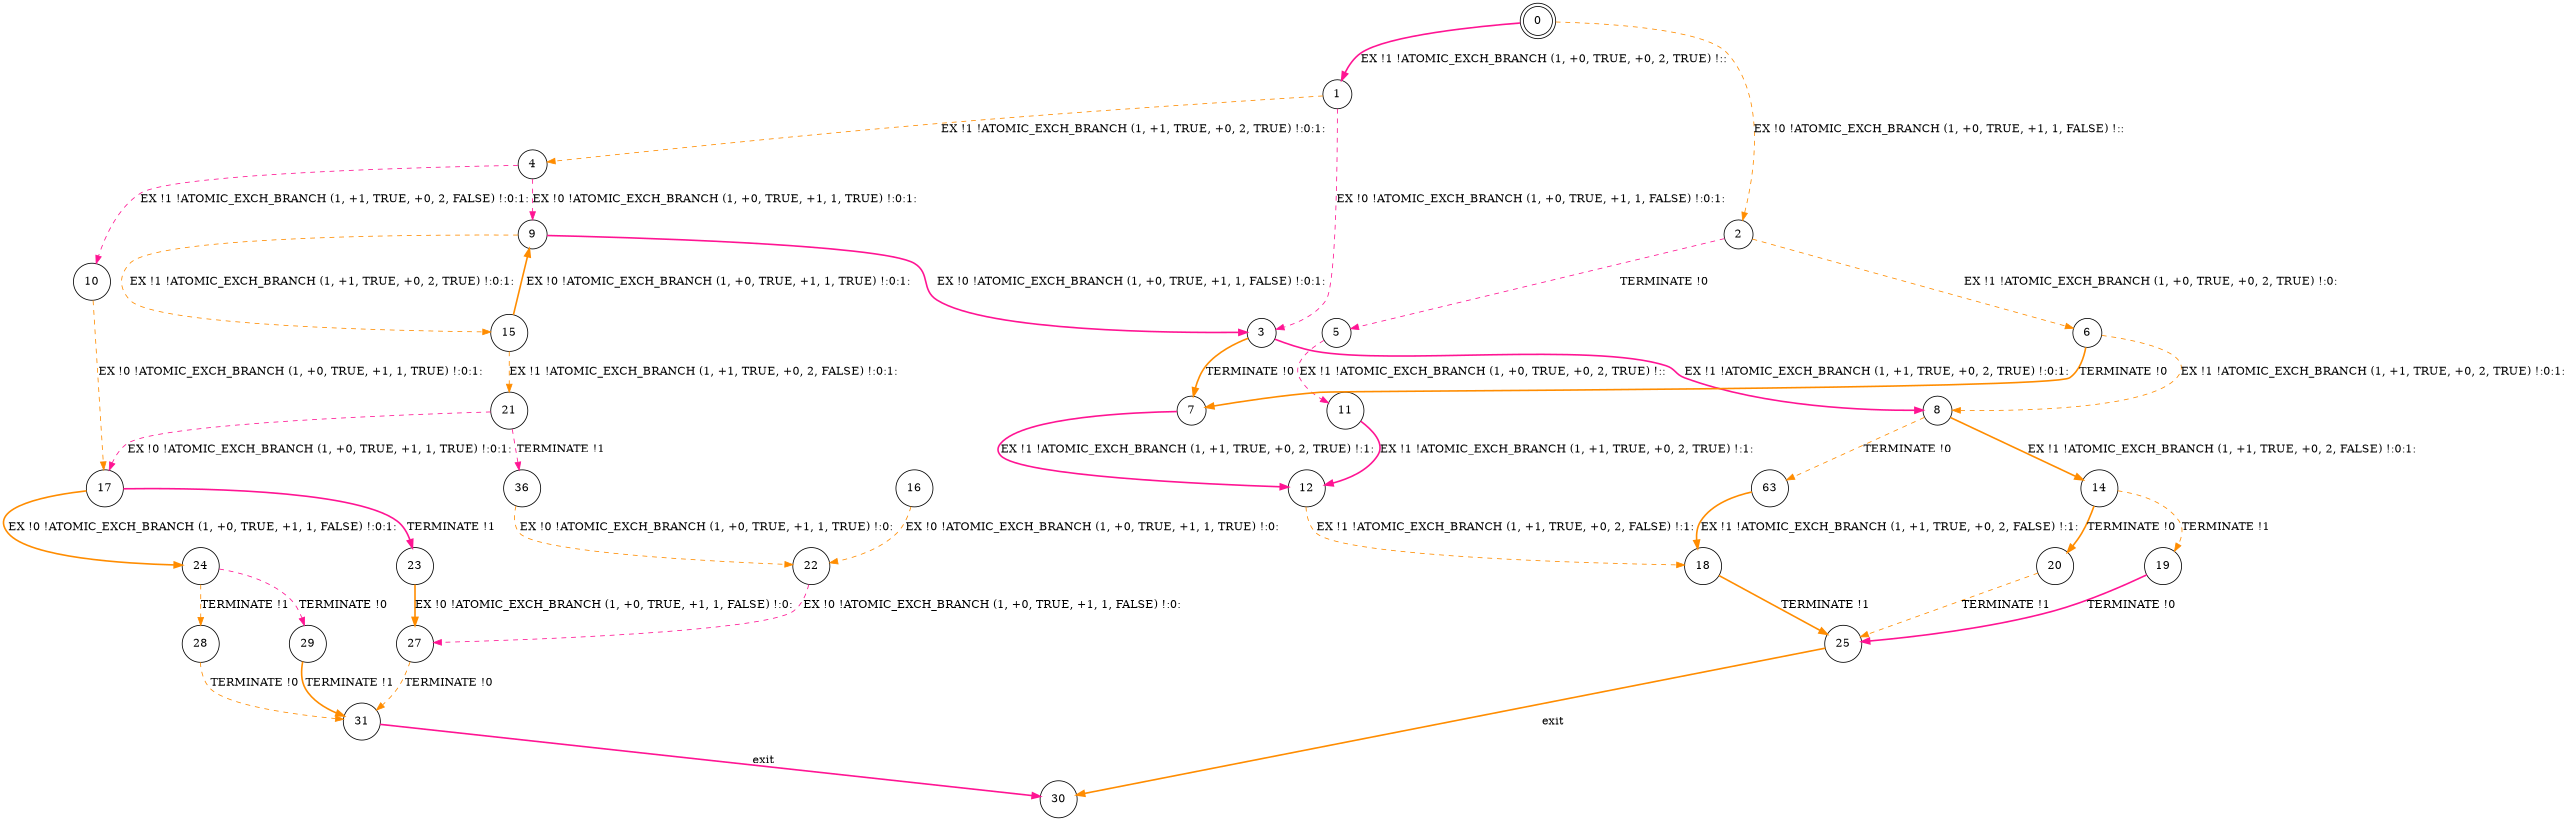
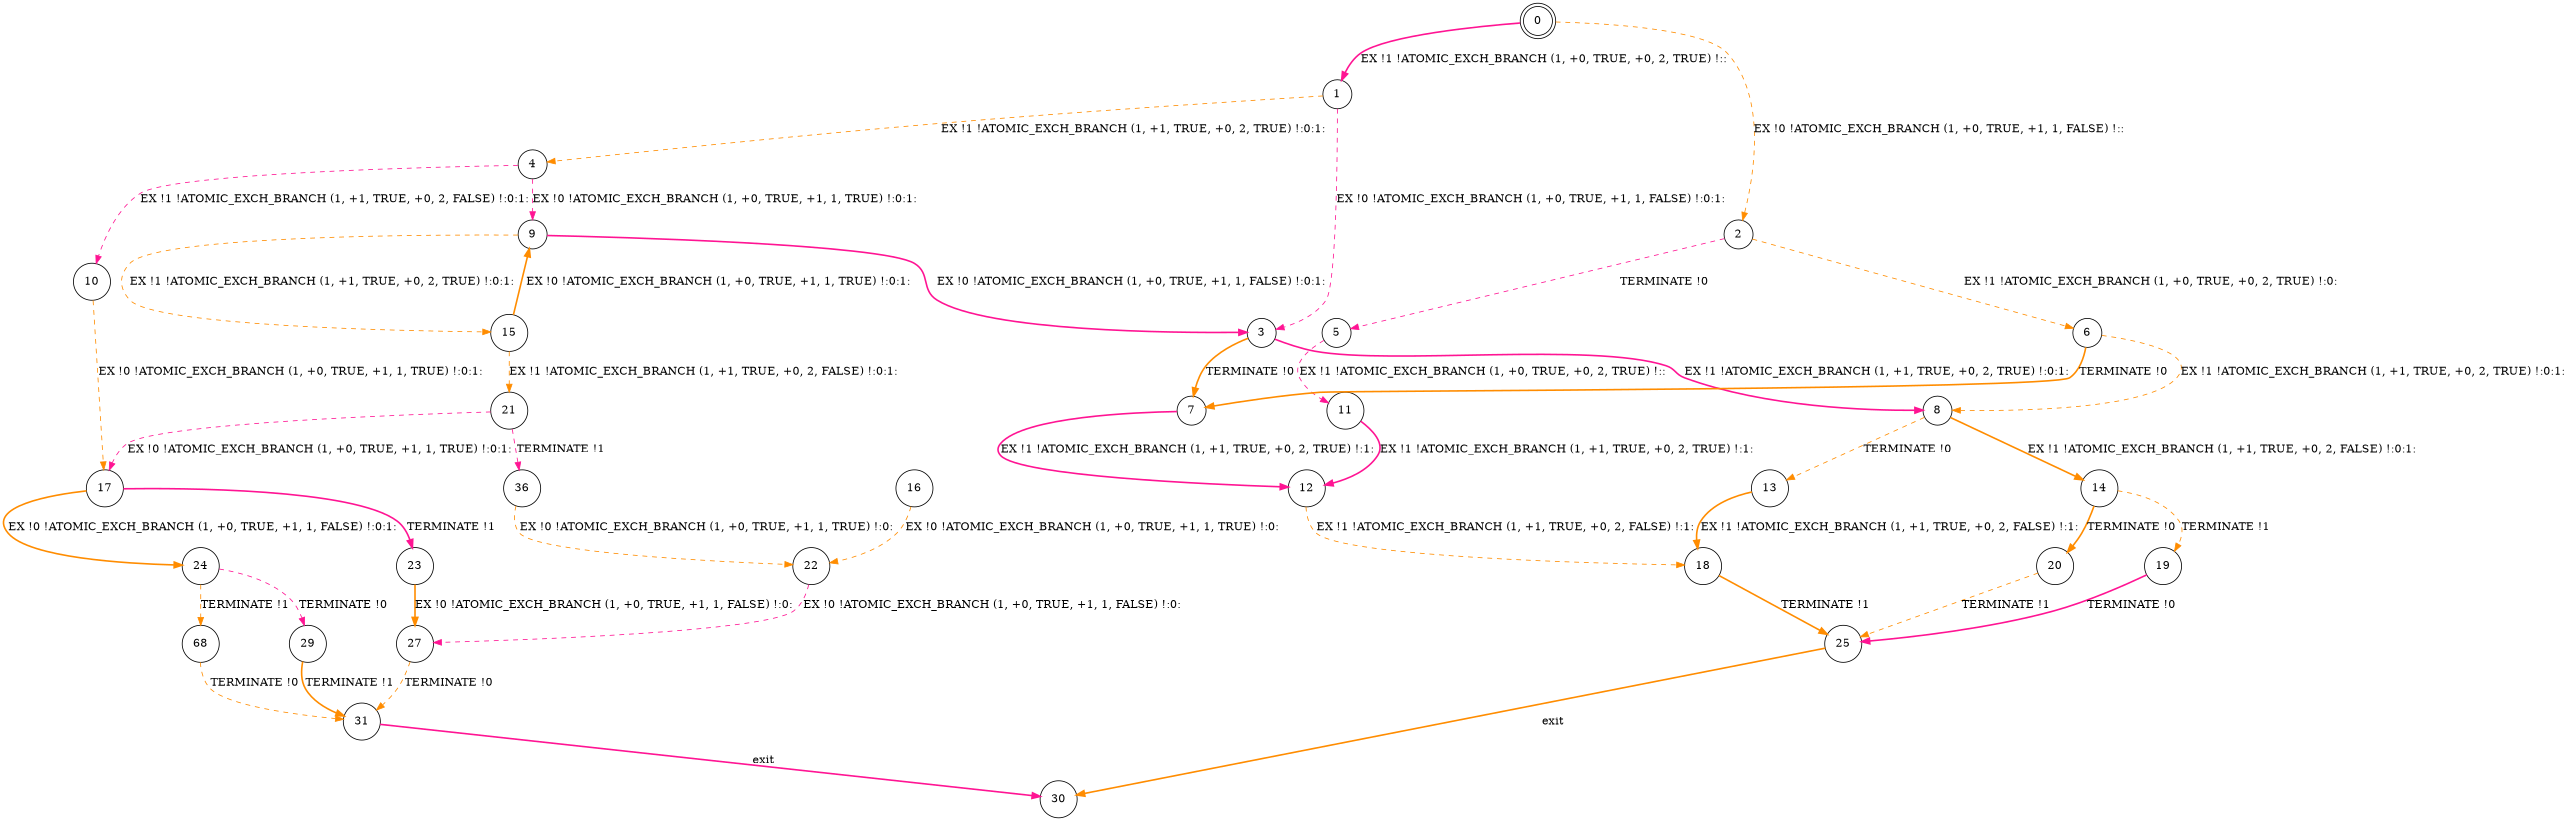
node "63": label "63" -> "13"
node "28": label "28" -> "68"
